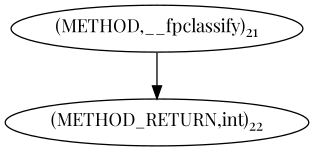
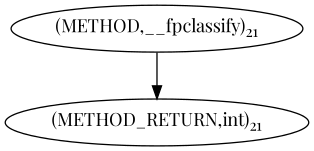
node "(METHOD_RETURN,int)": text "22" -> "21"
